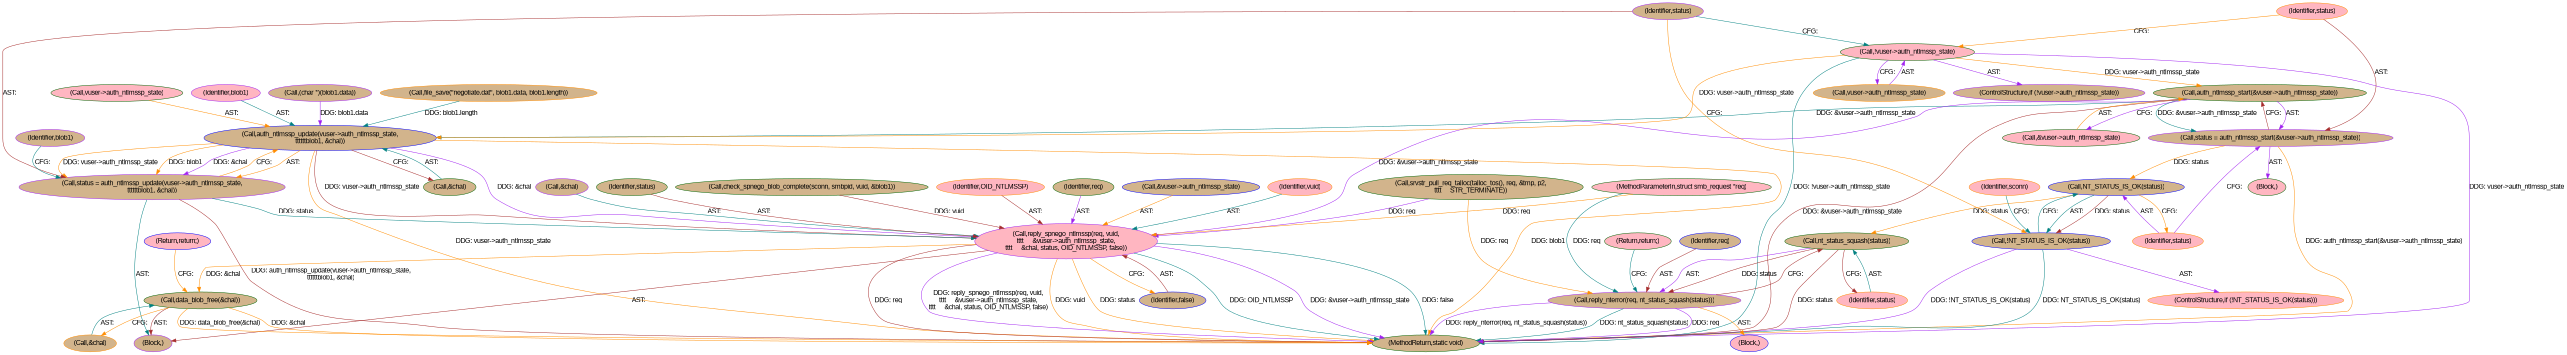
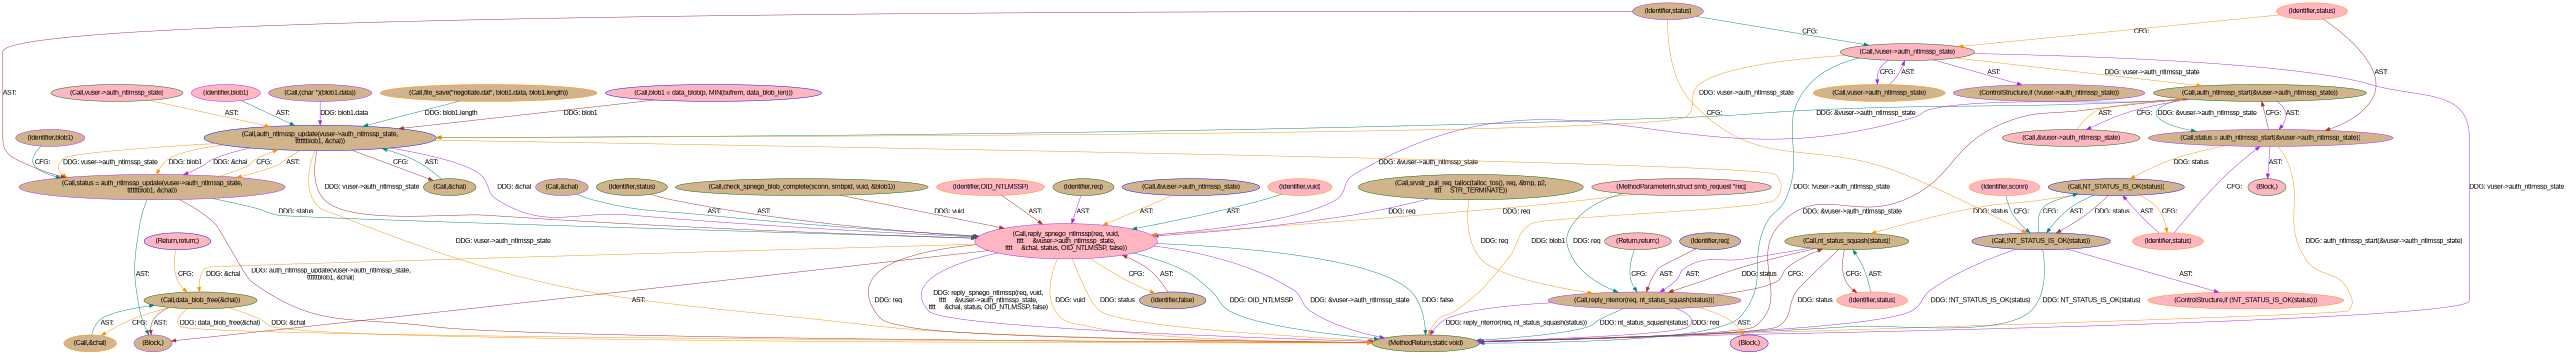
node "(Call,blob1 = data_blob(p, MIN(bufrem, data_blob_len)))": added
